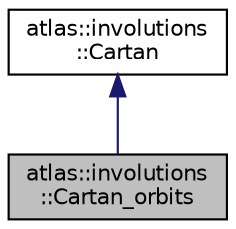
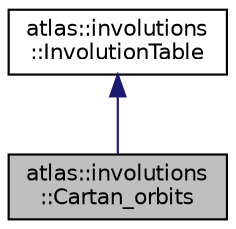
node "atlas::involutions ::Cartan": label "atlas::involutions ::Cartan" -> "atlas::involutions ::InvolutionTable"
